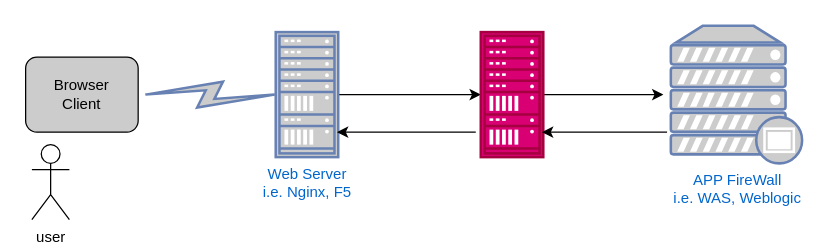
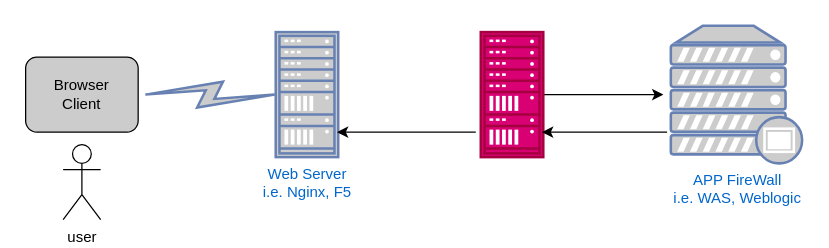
edge "Web Server i.e. Nginx, F5" -> "FireWall": removed
node "user": moved (51, 182) -> (82, 182)
